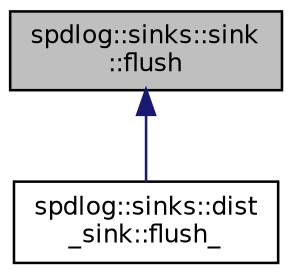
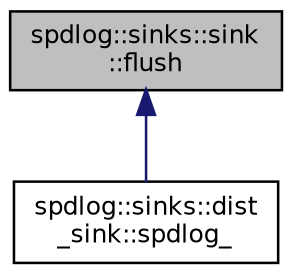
node "spdlog::sinks::dist _sink::flush_": label "spdlog::sinks::dist _sink::flush_" -> "spdlog::sinks::dist _sink::spdlog_"
